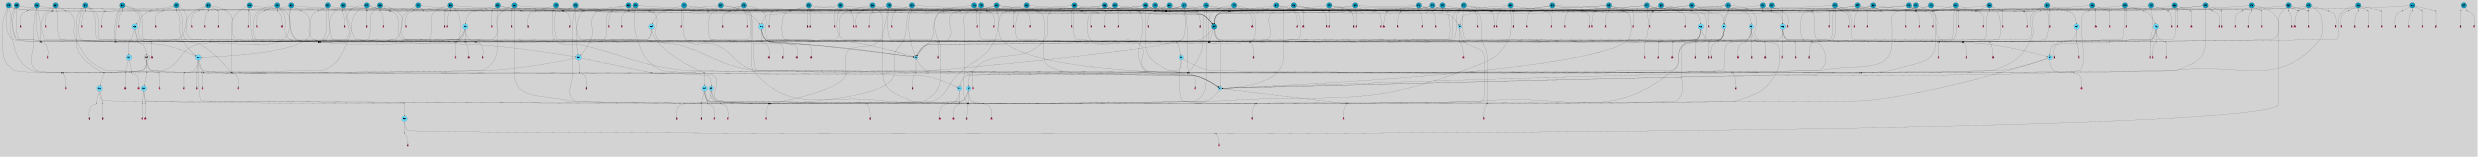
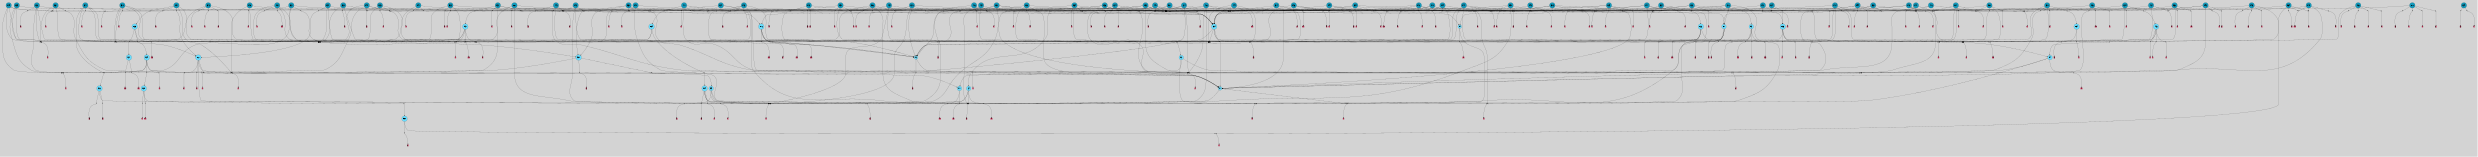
node "T493": added
node "T324": fillcolor #1199bb -> #66ddff
node "T319": fillcolor #cccccc -> #66ddff
